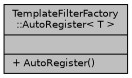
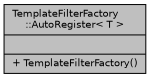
node "TemplateFilterFactory": text "+ AutoRegister()" -> "+ TemplateFilterFactory()"
